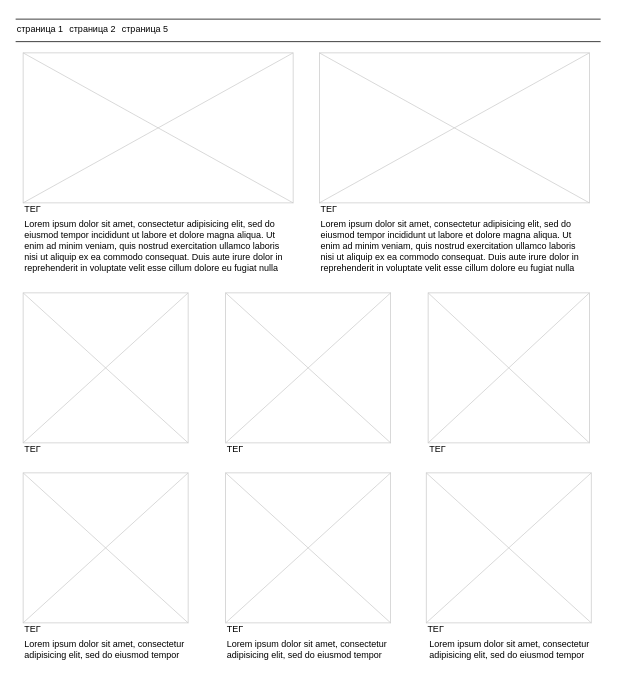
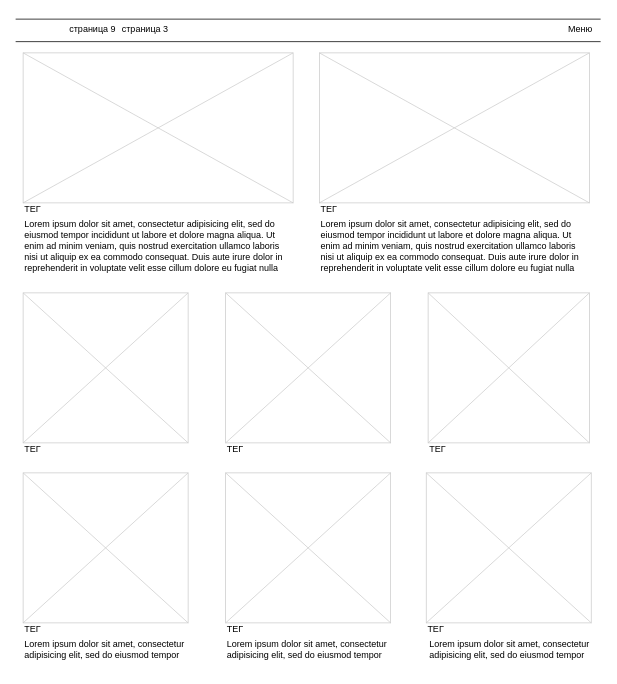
node "страница 2": label "страница 2" -> "страница 9"
node "страница 5": label "страница 5" -> "страница 3"
node "страница 1": removed
node "Меню": added
